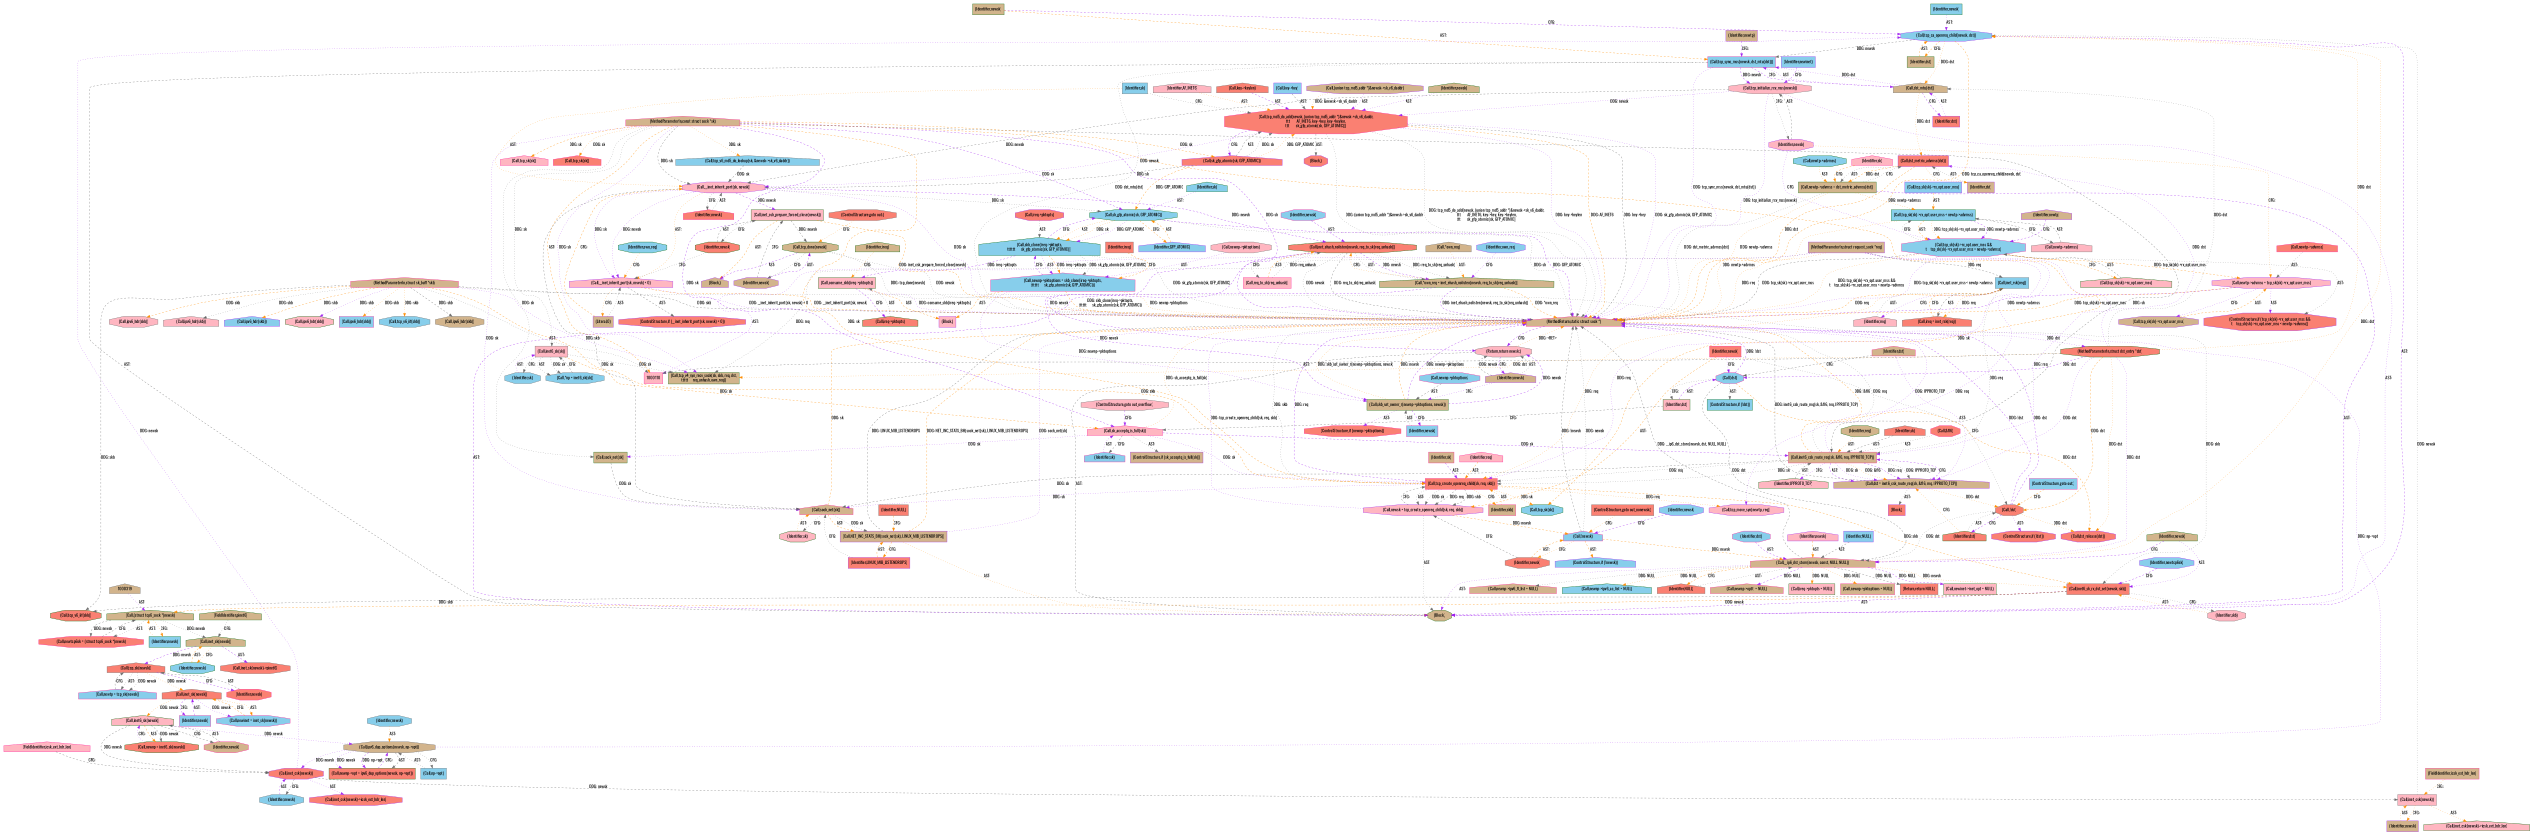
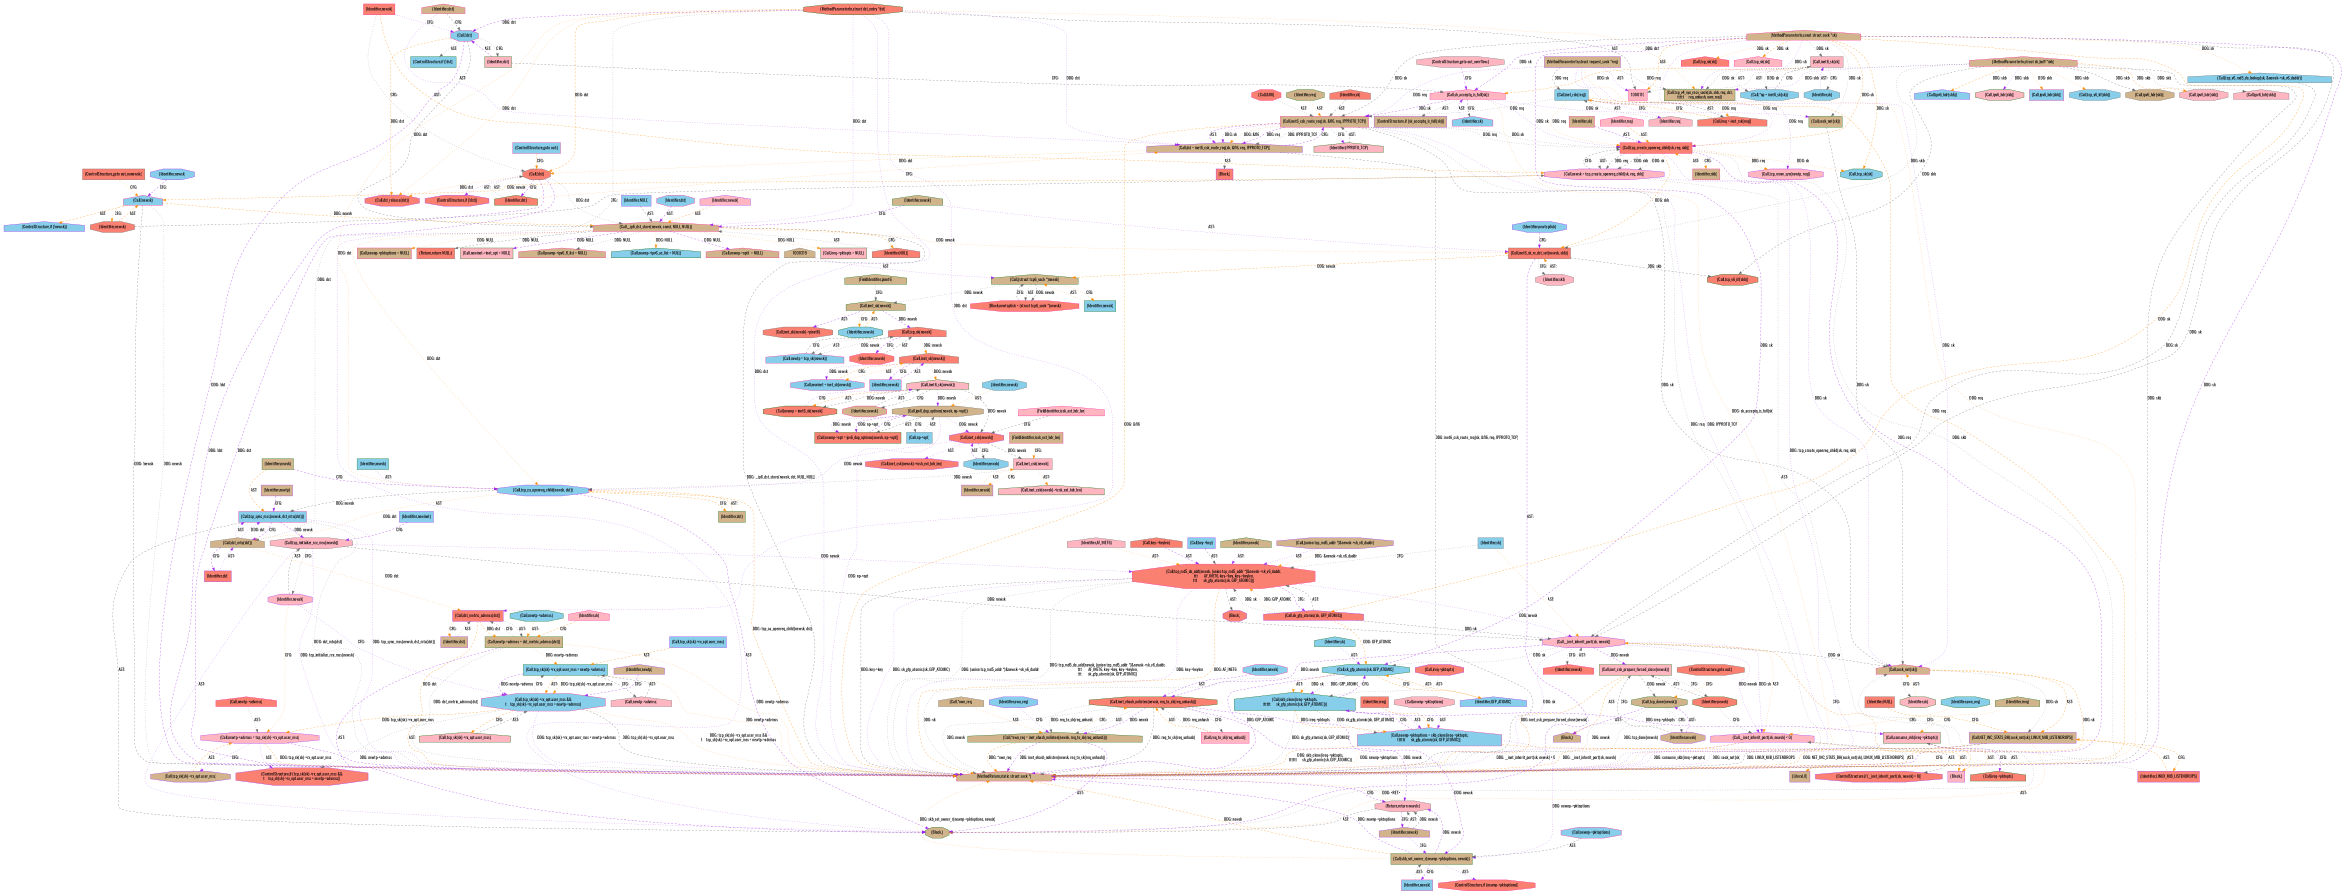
edge "(MethodReturn,static struct sock *)" -> "(MethodParameterIn,struct dst_entry *dst)": reversed
edge "(MethodParameterIn,struct sk_buff *skb)" -> "(Call,tcp_create_openreq_child(sk, req, skb))": removed, label "DDG: skb"
node "(Call,newtcp6sk = (struct tcp6_sock *)newsk)": label "(Call,newtcp6sk = (struct tcp6_sock *)newsk)" -> "(Block,newtcp6sk = (struct tcp6_sock *)newsk)"
